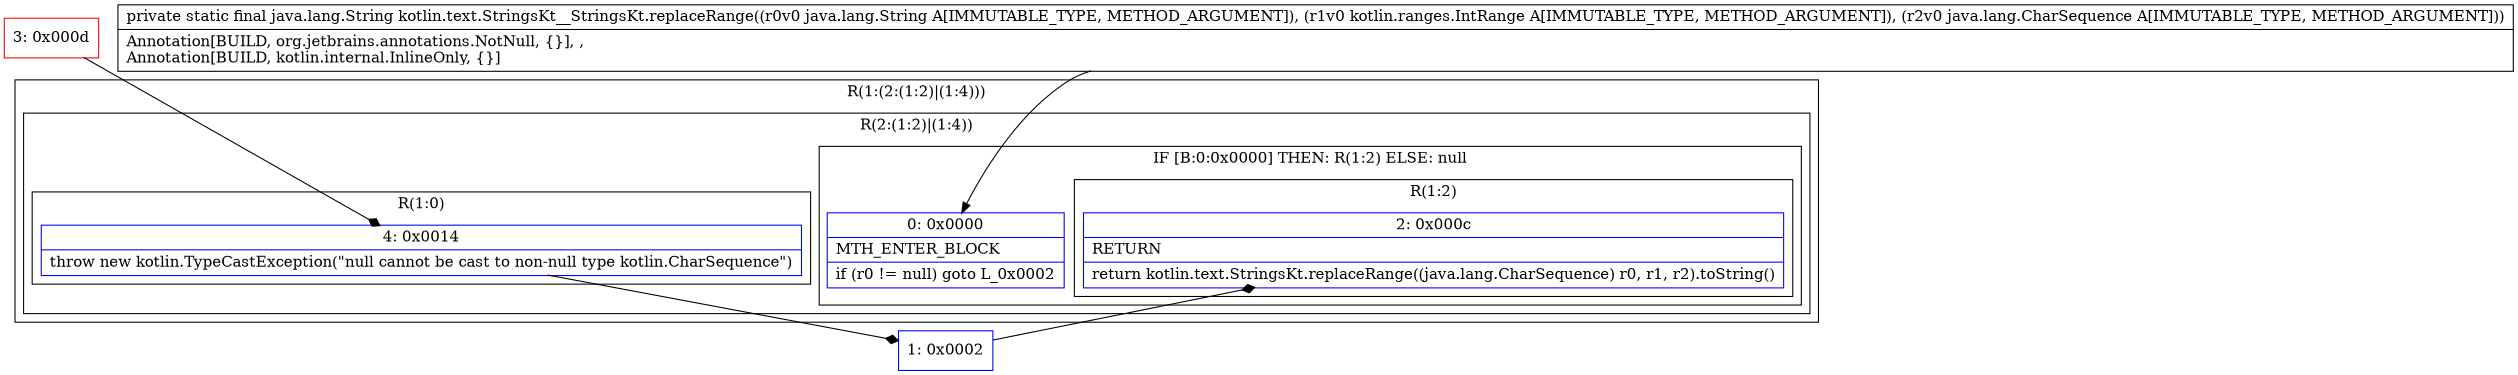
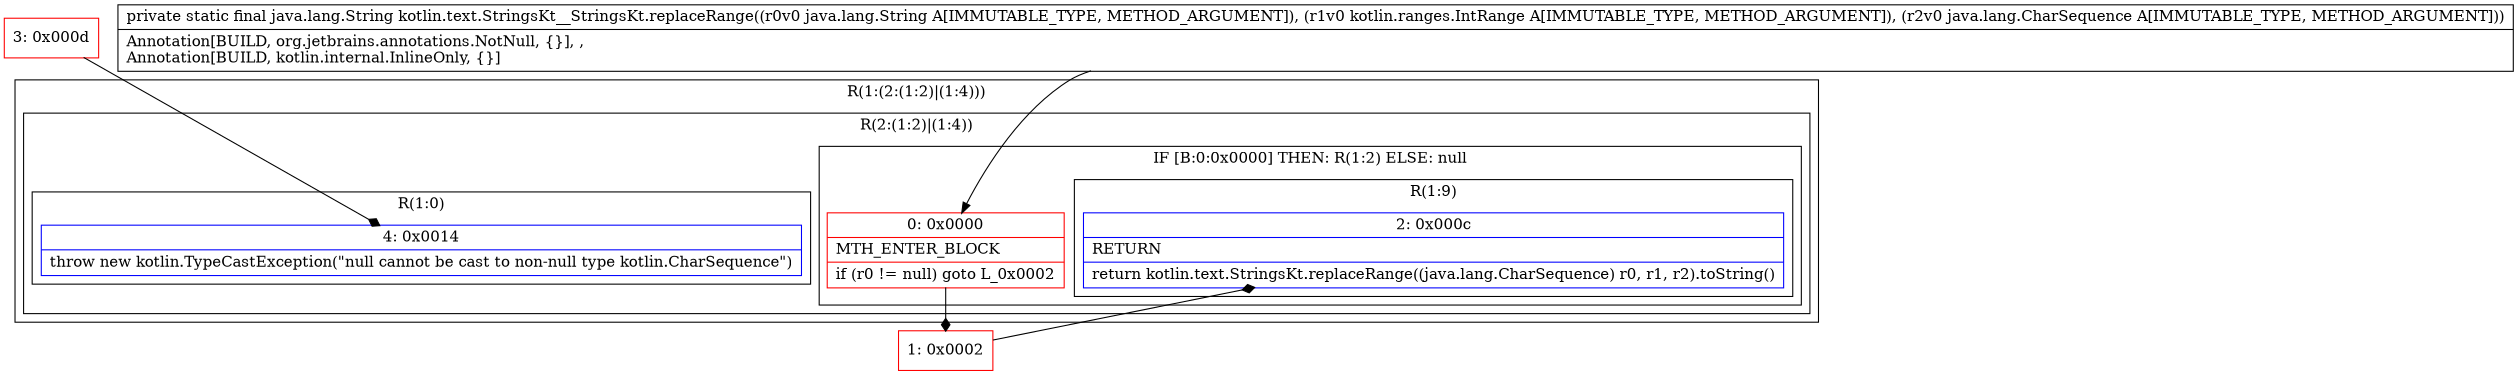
cluster "R(1:2)": label "R(1:2)" -> "R(1:9)"
node "0: 0x0000": color blue -> red
edge "4: 0x0014" -> "1: 0x0002": now "0: 0x0000" -> "1: 0x0002"
node "1: 0x0002": color blue -> red
